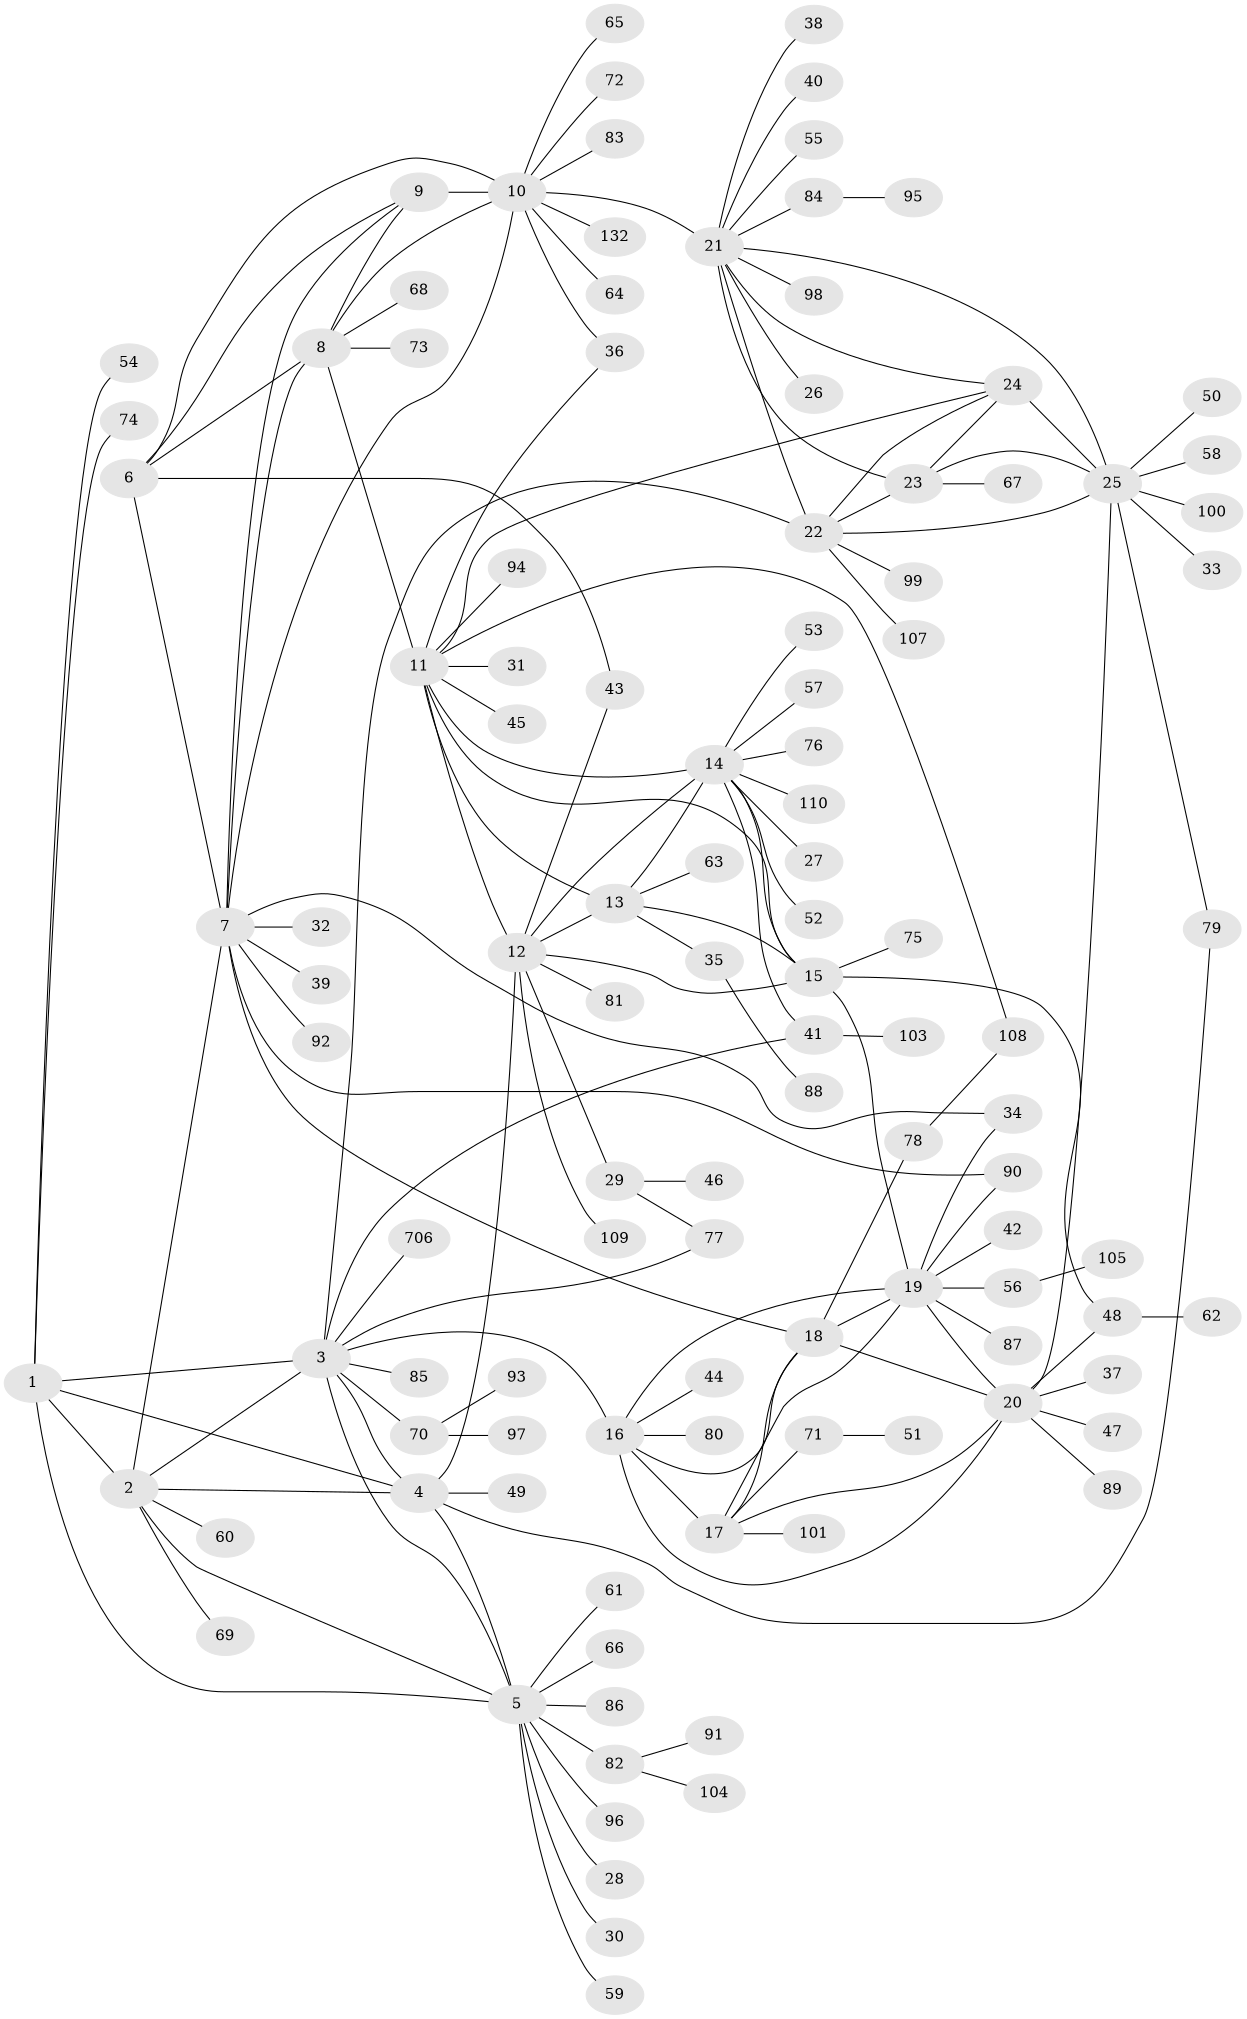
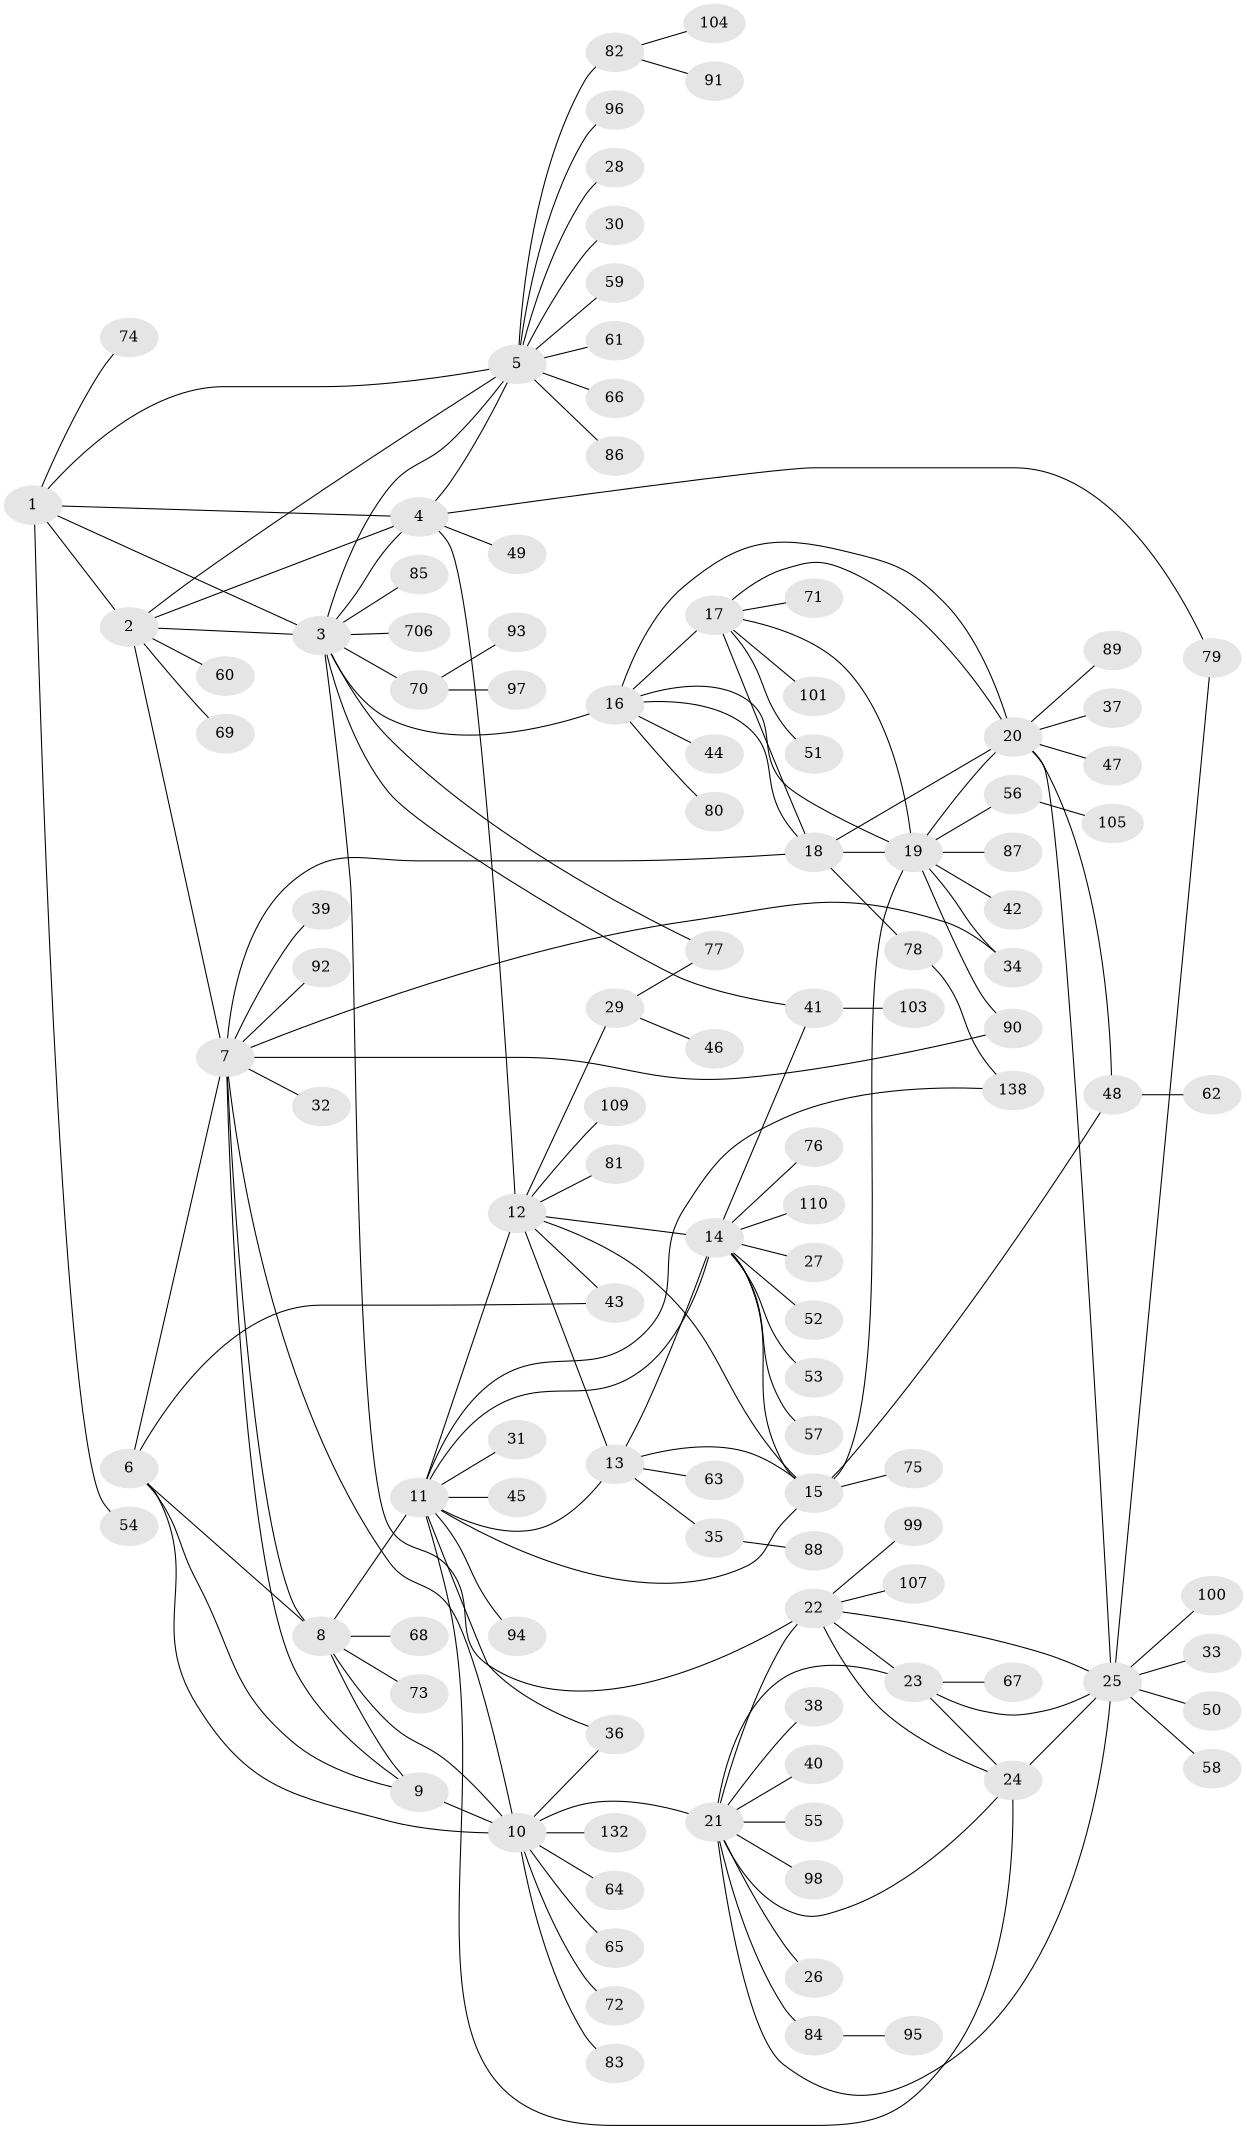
node "108": label "108" -> "138"
edge "71" -- "51": now "17" -- "51"
